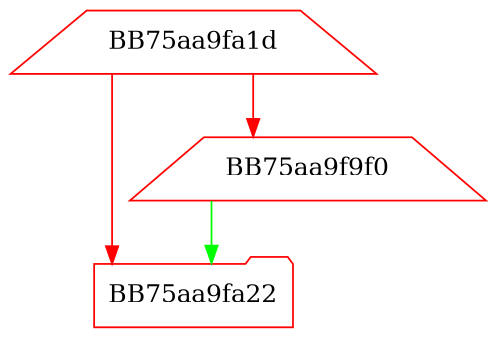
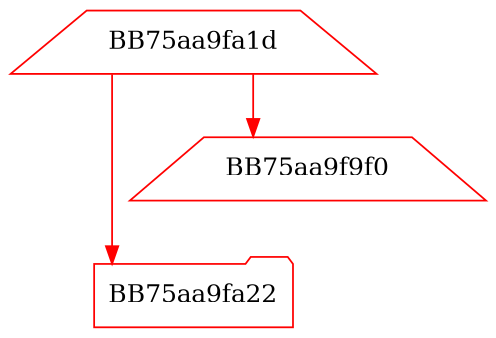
edge "BB75aa9f9f0" -> "BB75aa9fa22": removed
